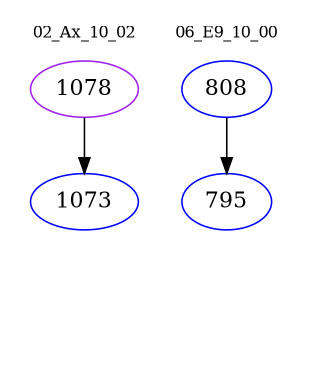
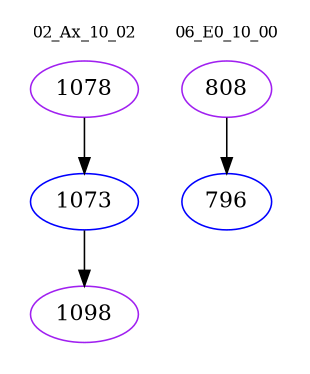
cluster "06_E9_10_00": label "06_E9_10_00" -> "06_E0_10_00"
node "808": color blue -> purple
node "795": label "795" -> "796"
node "1098": added
